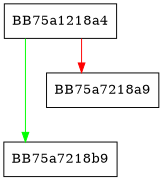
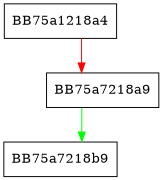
edge "BB75a1218a4" -> "BB75a7218b9": now "BB75a7218a9" -> "BB75a7218b9"
